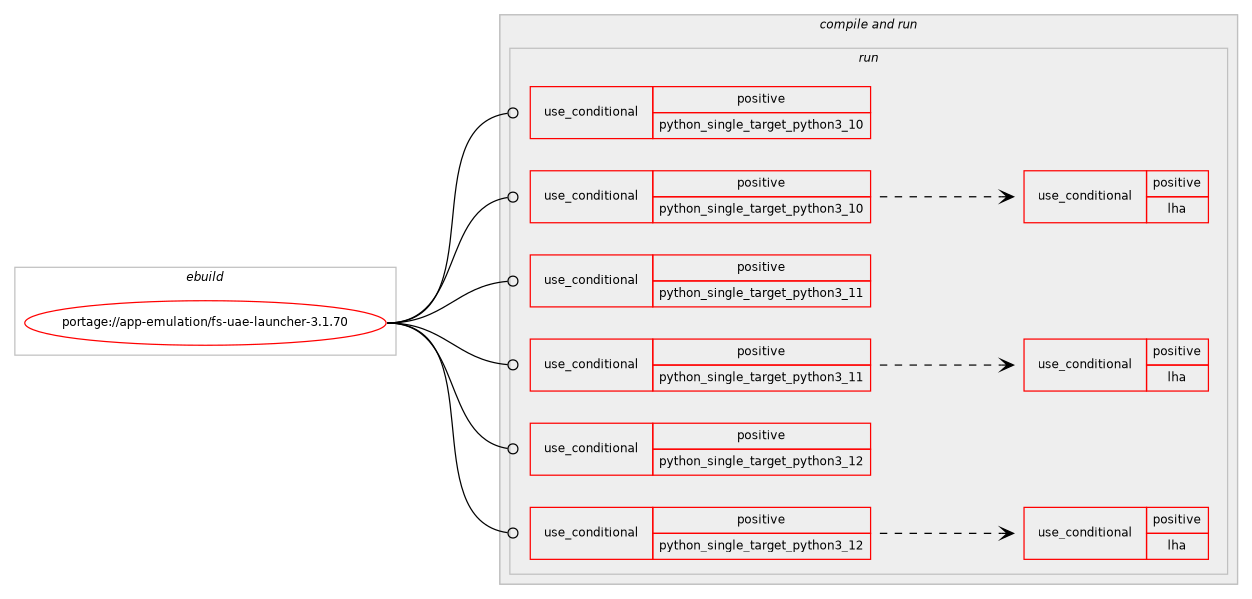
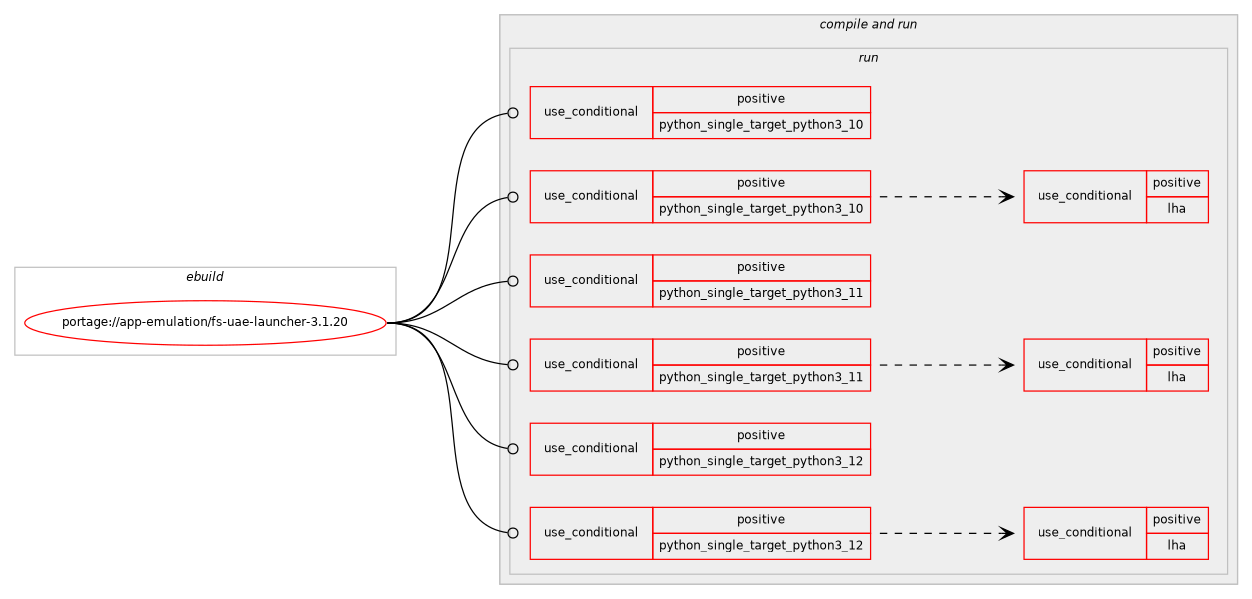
node "portage://app-emulation/fs-uae-launcher-3.1.70": label "portage://app-emulation/fs-uae-launcher-3.1.70" -> "portage://app-emulation/fs-uae-launcher-3.1.20"
